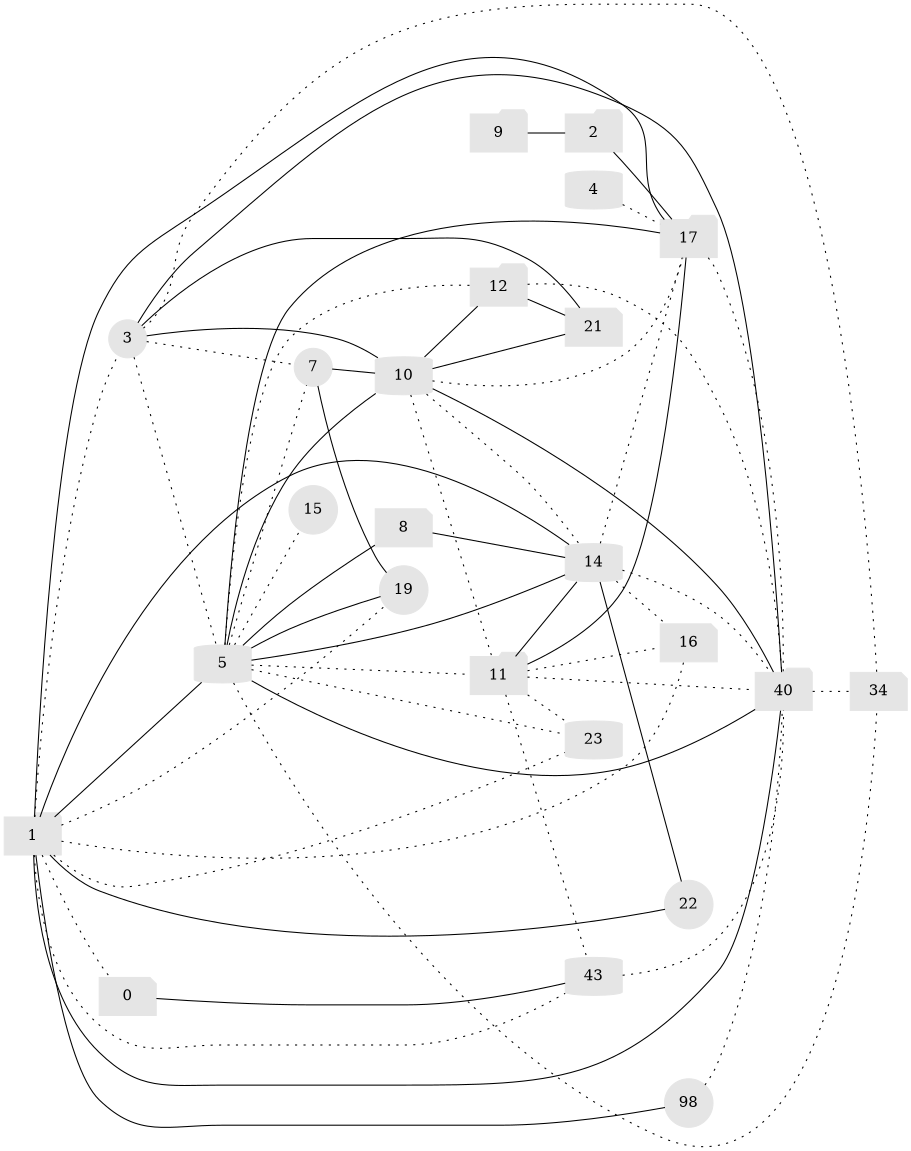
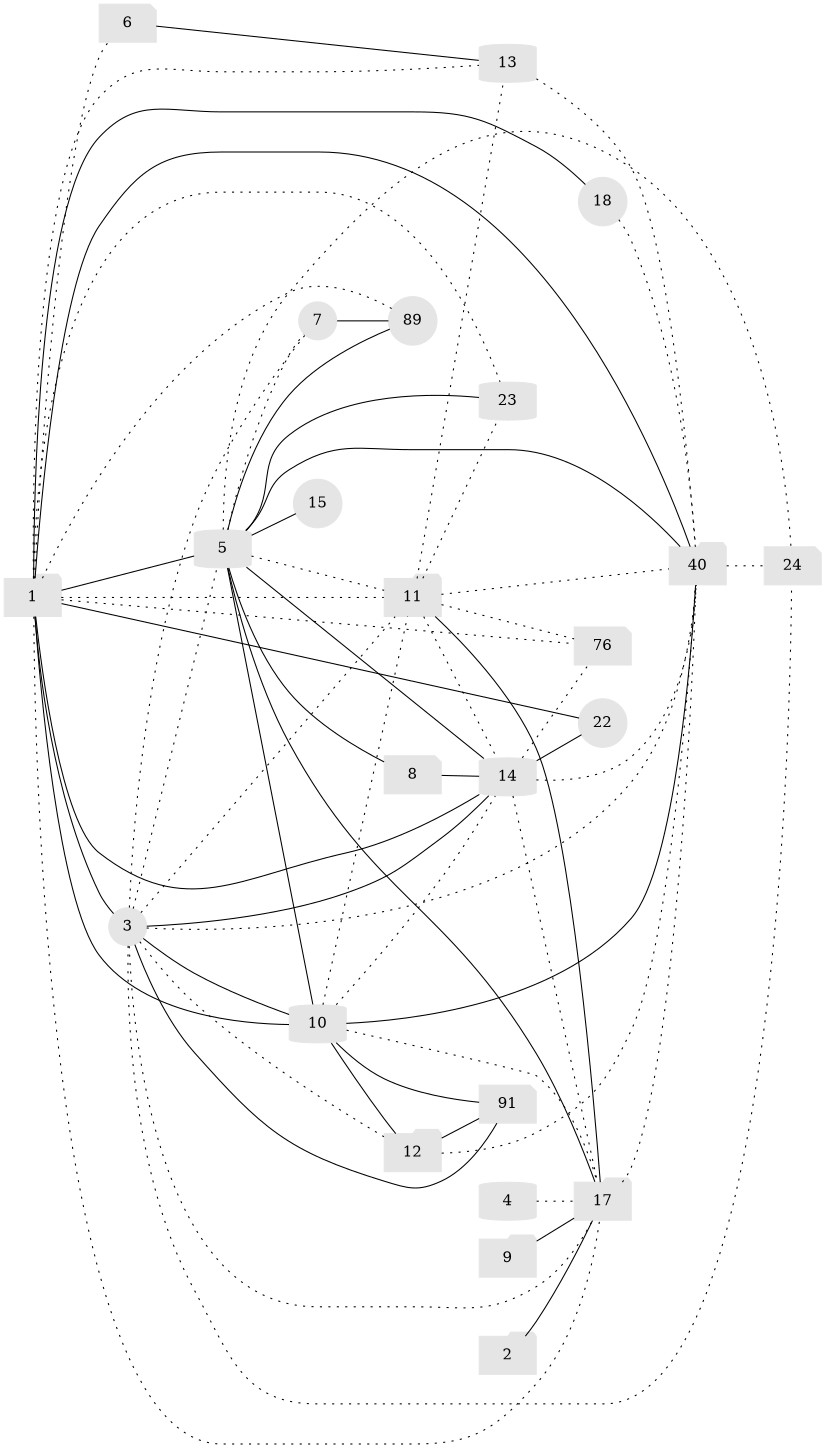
edge "3" -- "40": style solid -> dotted
edge "9" -- "2": now "9" -- "17"
edge "17" -- "1": style solid -> dotted
node "21": label "21" -> "91"
edge "7" -- "10": now "1" -- "10"
edge "12" -- "5": now "12" -- "3"
edge "3" -- "1": style dotted -> solid
edge "15" -- "5": style dotted -> solid
node "19": label "19" -> "89"
edge "1" -- "11": added
edge "14" -- "11": style solid -> dotted
node "16": label "16" -> "76"
node "34": label "34" -> "24"
edge "5" -- "23": style dotted -> solid
edge "11" -- "3": added
edge "14" -- "3": added
node "43": label "43" -> "13"
node "0": label "0" -> "6"
node "98": label "98" -> "18"
edge "3" -- "17": added
